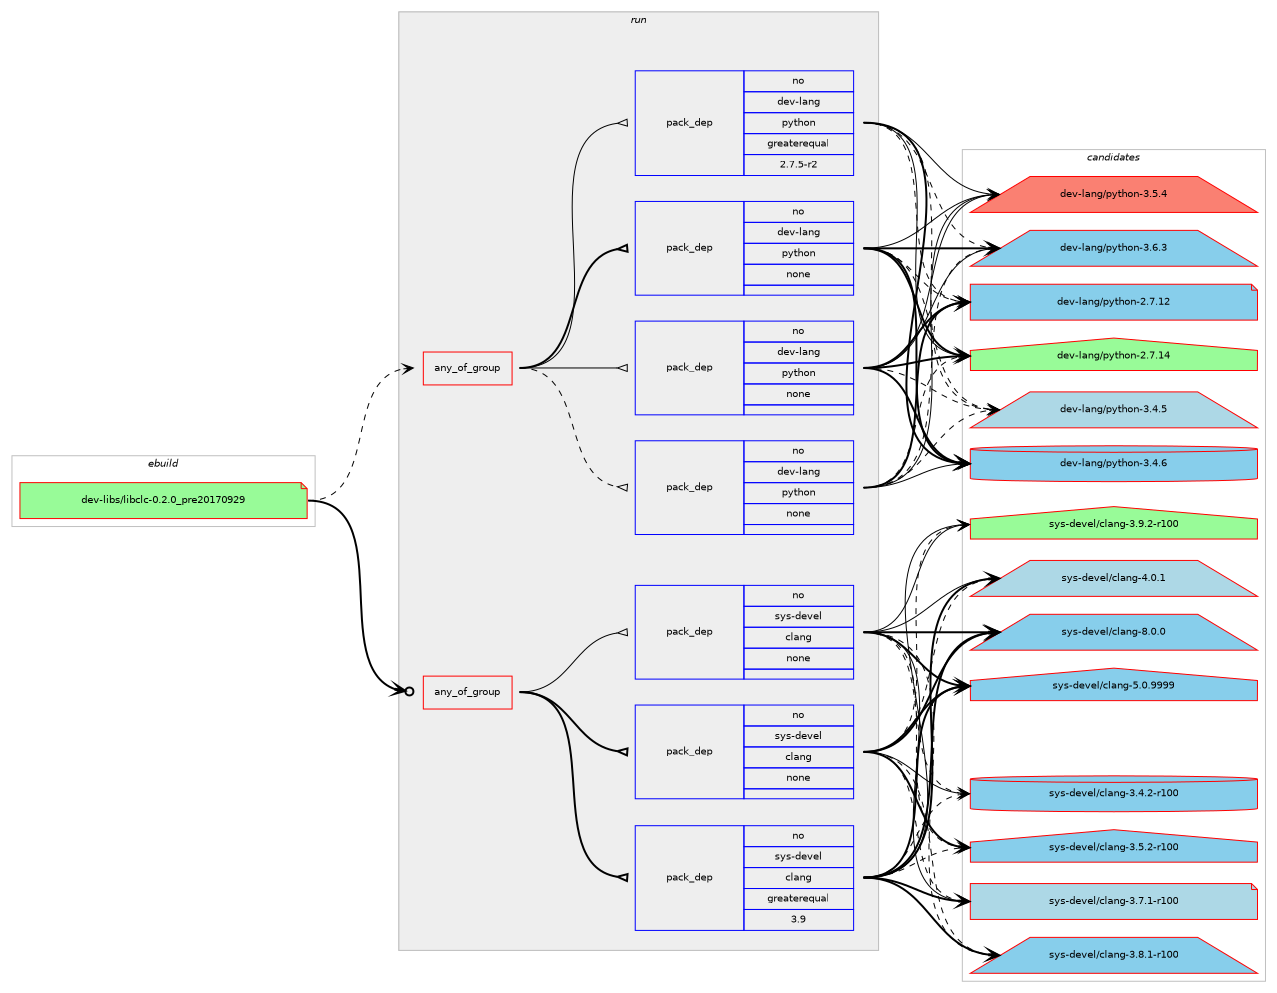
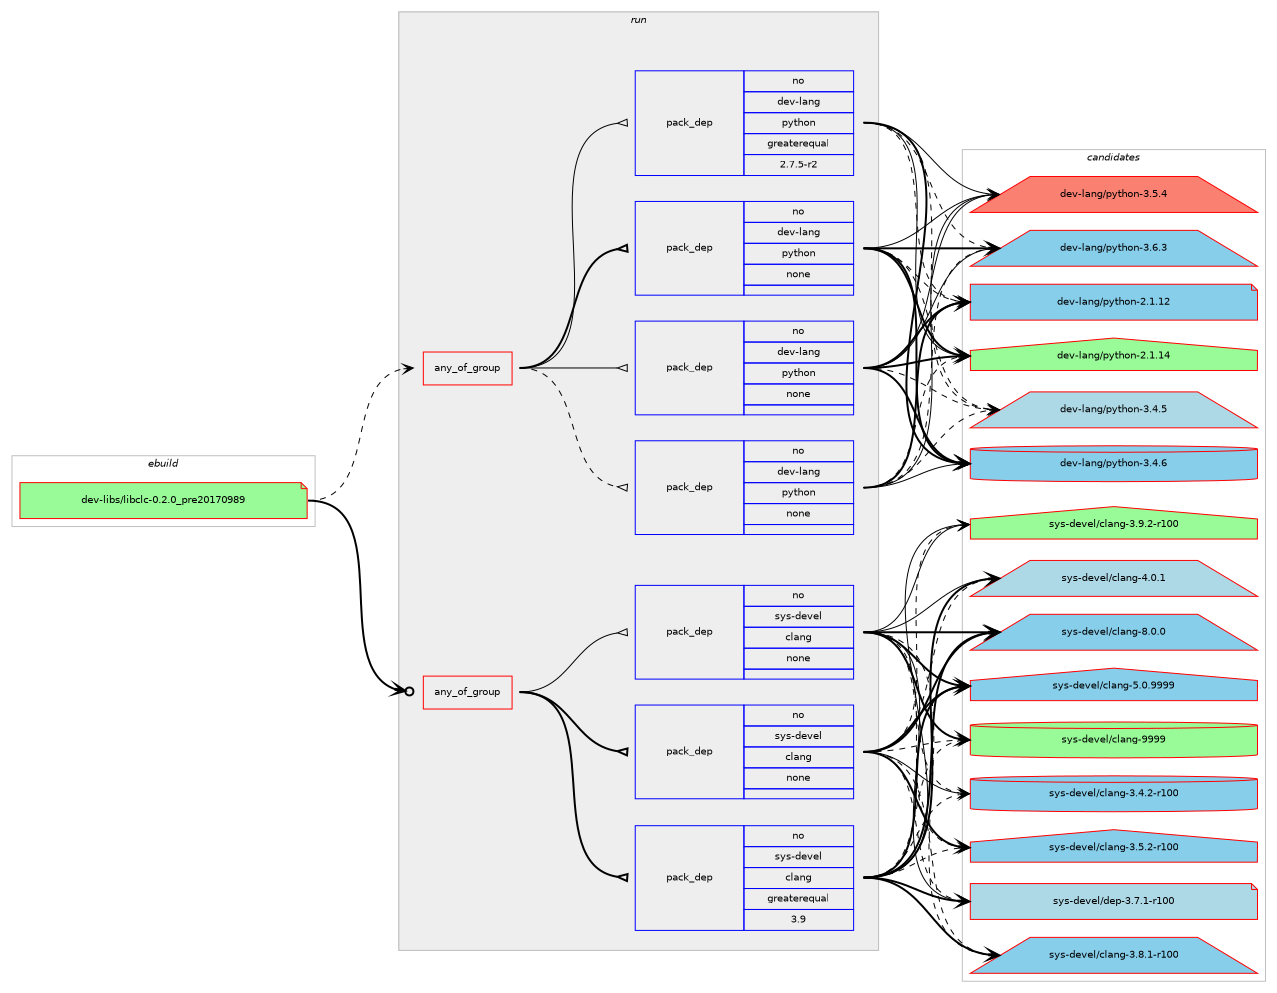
node "dev-lang/python-2.7.12": label "dev-lang/python-2.7.12" -> "dev-lang/python-2.1.12"
node "dev-lang/python-2.7.14": label "dev-lang/python-2.7.14" -> "dev-lang/python-2.1.14"
node "dev-libs/libclc-0.2.0_pre20170929": label "dev-libs/libclc-0.2.0_pre20170929" -> "dev-libs/libclc-0.2.0_pre20170989"
node "sys-devel/clang-9999": added
node "sys-devel/clang-3.7.1-r100": label "sys-devel/clang-3.7.1-r100" -> "sys-devel/dep-3.7.1-r100"
